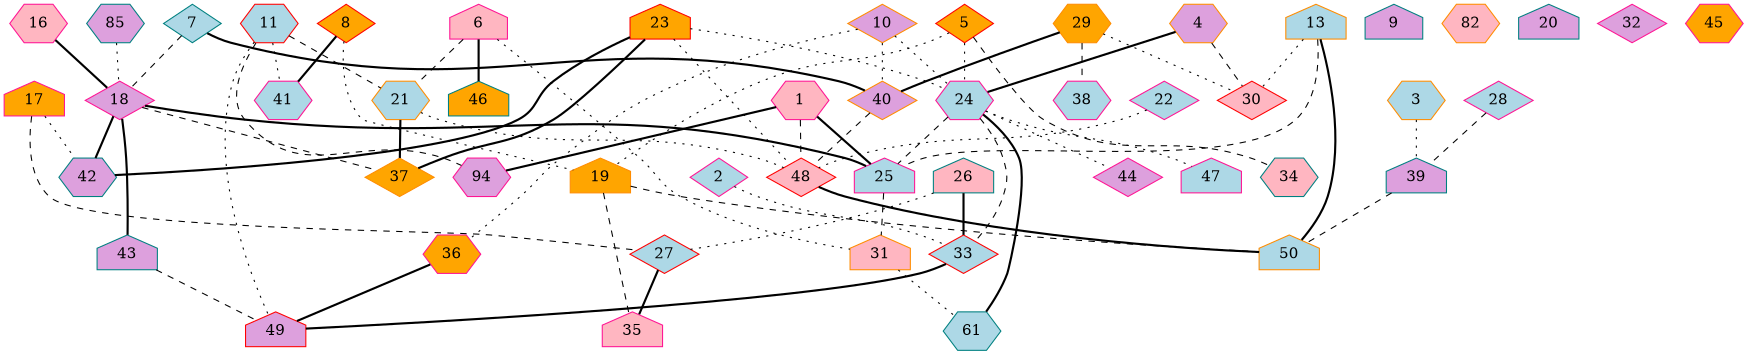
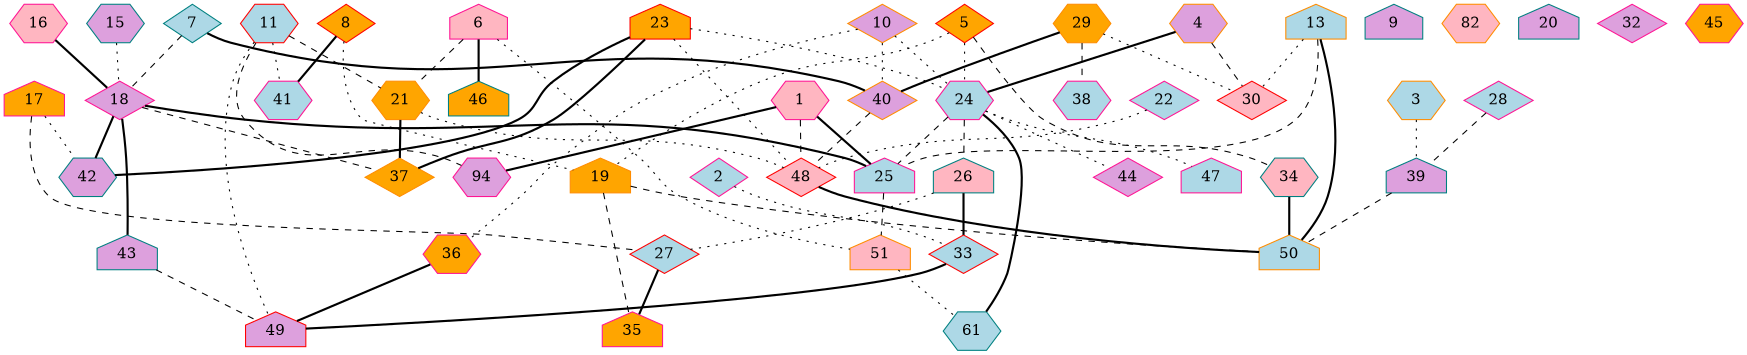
node "85": label "85" -> "15"
node "21": fillcolor lightblue -> orange
edge "24" -- "33": now "24" -- "26"
edge "34" -- "50": added
node "31": label "31" -> "51"
node "35": fillcolor lightpink -> orange
